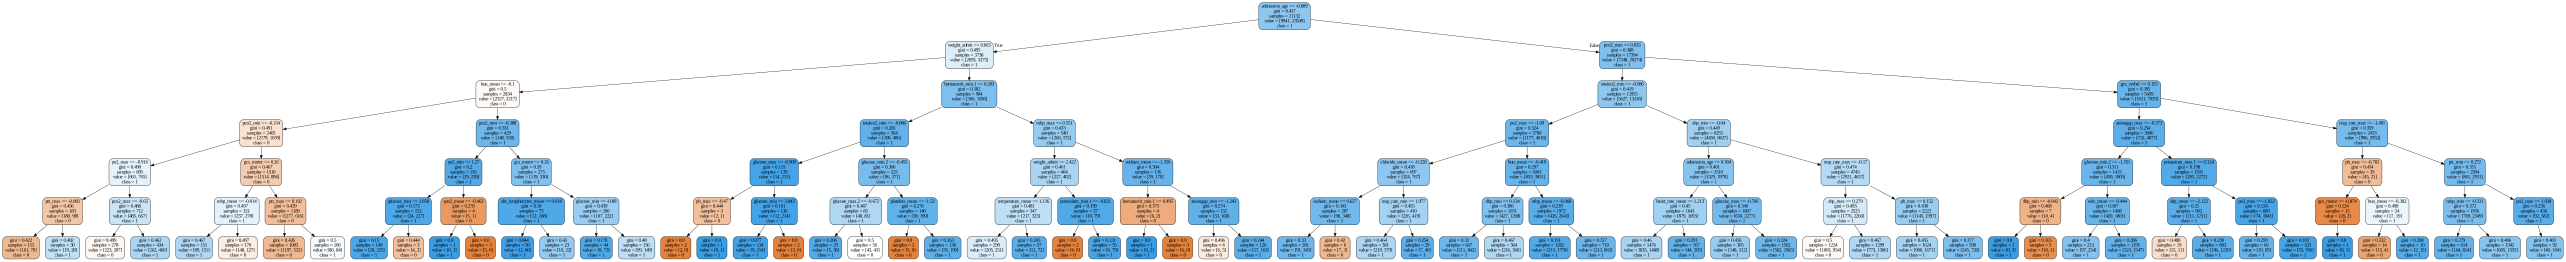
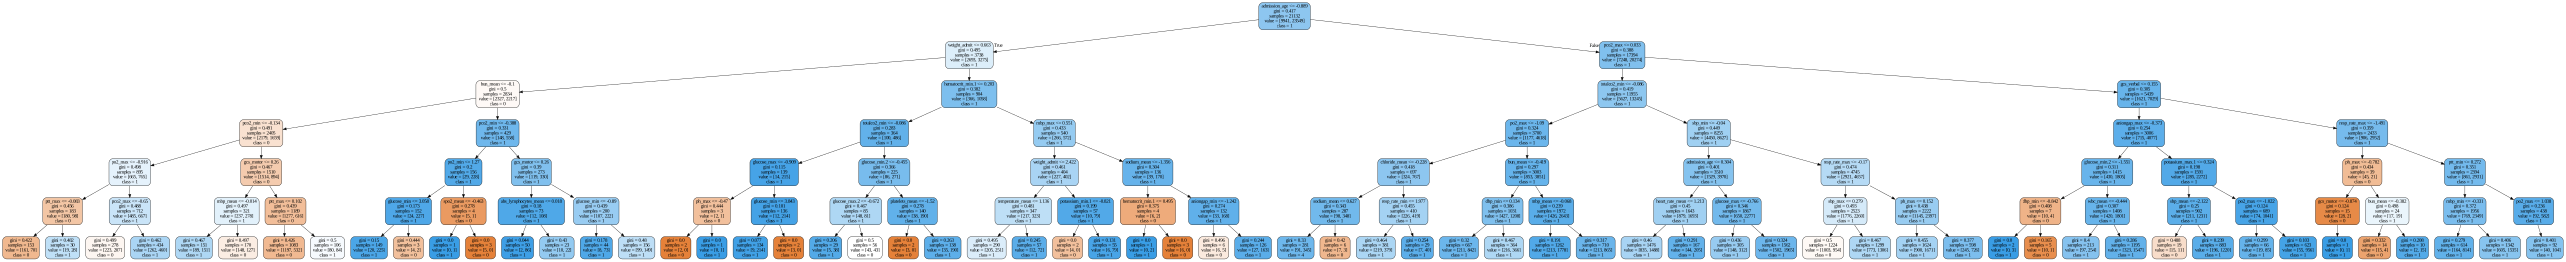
node "gini = 0.48 samples = 156 value = [99, 149] value = 1": label "gini = 0.48 samples = 156 value = [99, 149] value = 1" -> "gini = 0.48 samples = 156 value = [99, 149] class = 1"
node "gini = 0.0 samples = 2 value = [4, 0] class = 0": fillcolor #e58139 -> #f2c09c
node "gini = 0.33 samples = 281 value = [91, 345] class = 1": label "gini = 0.33 samples = 281 value = [91, 345] class = 1" -> "gini = 0.33 samples = 281 value = [91, 345] class = 4"
